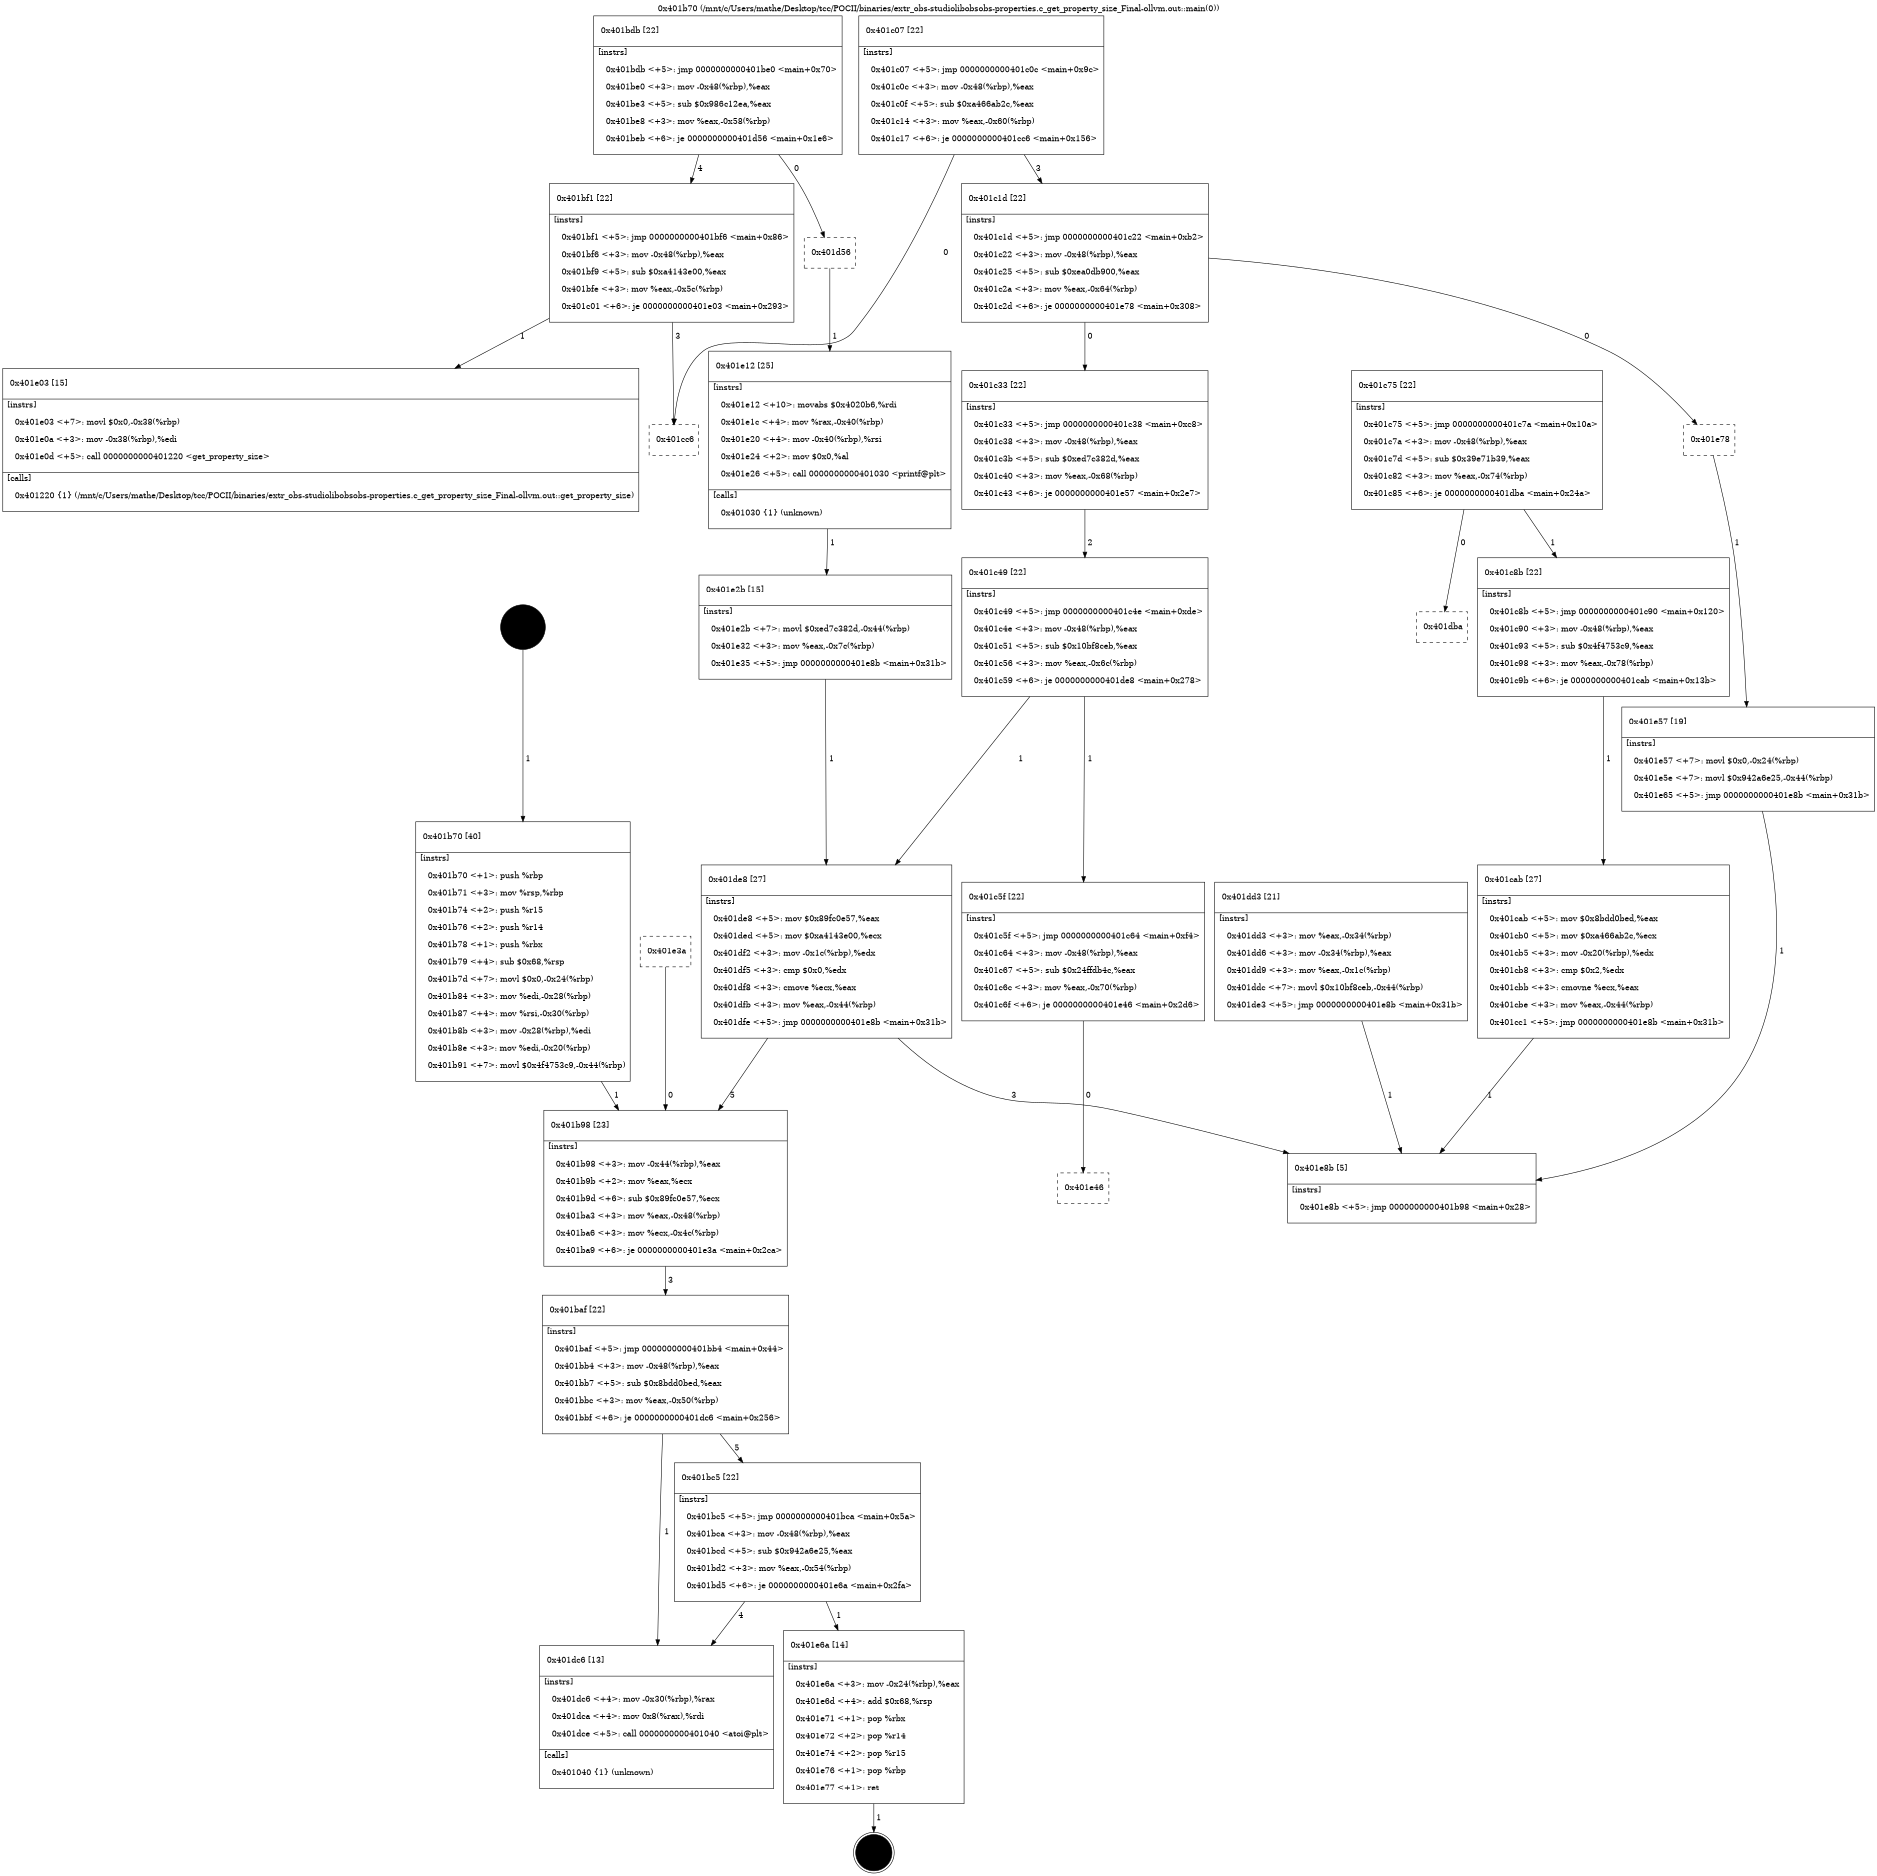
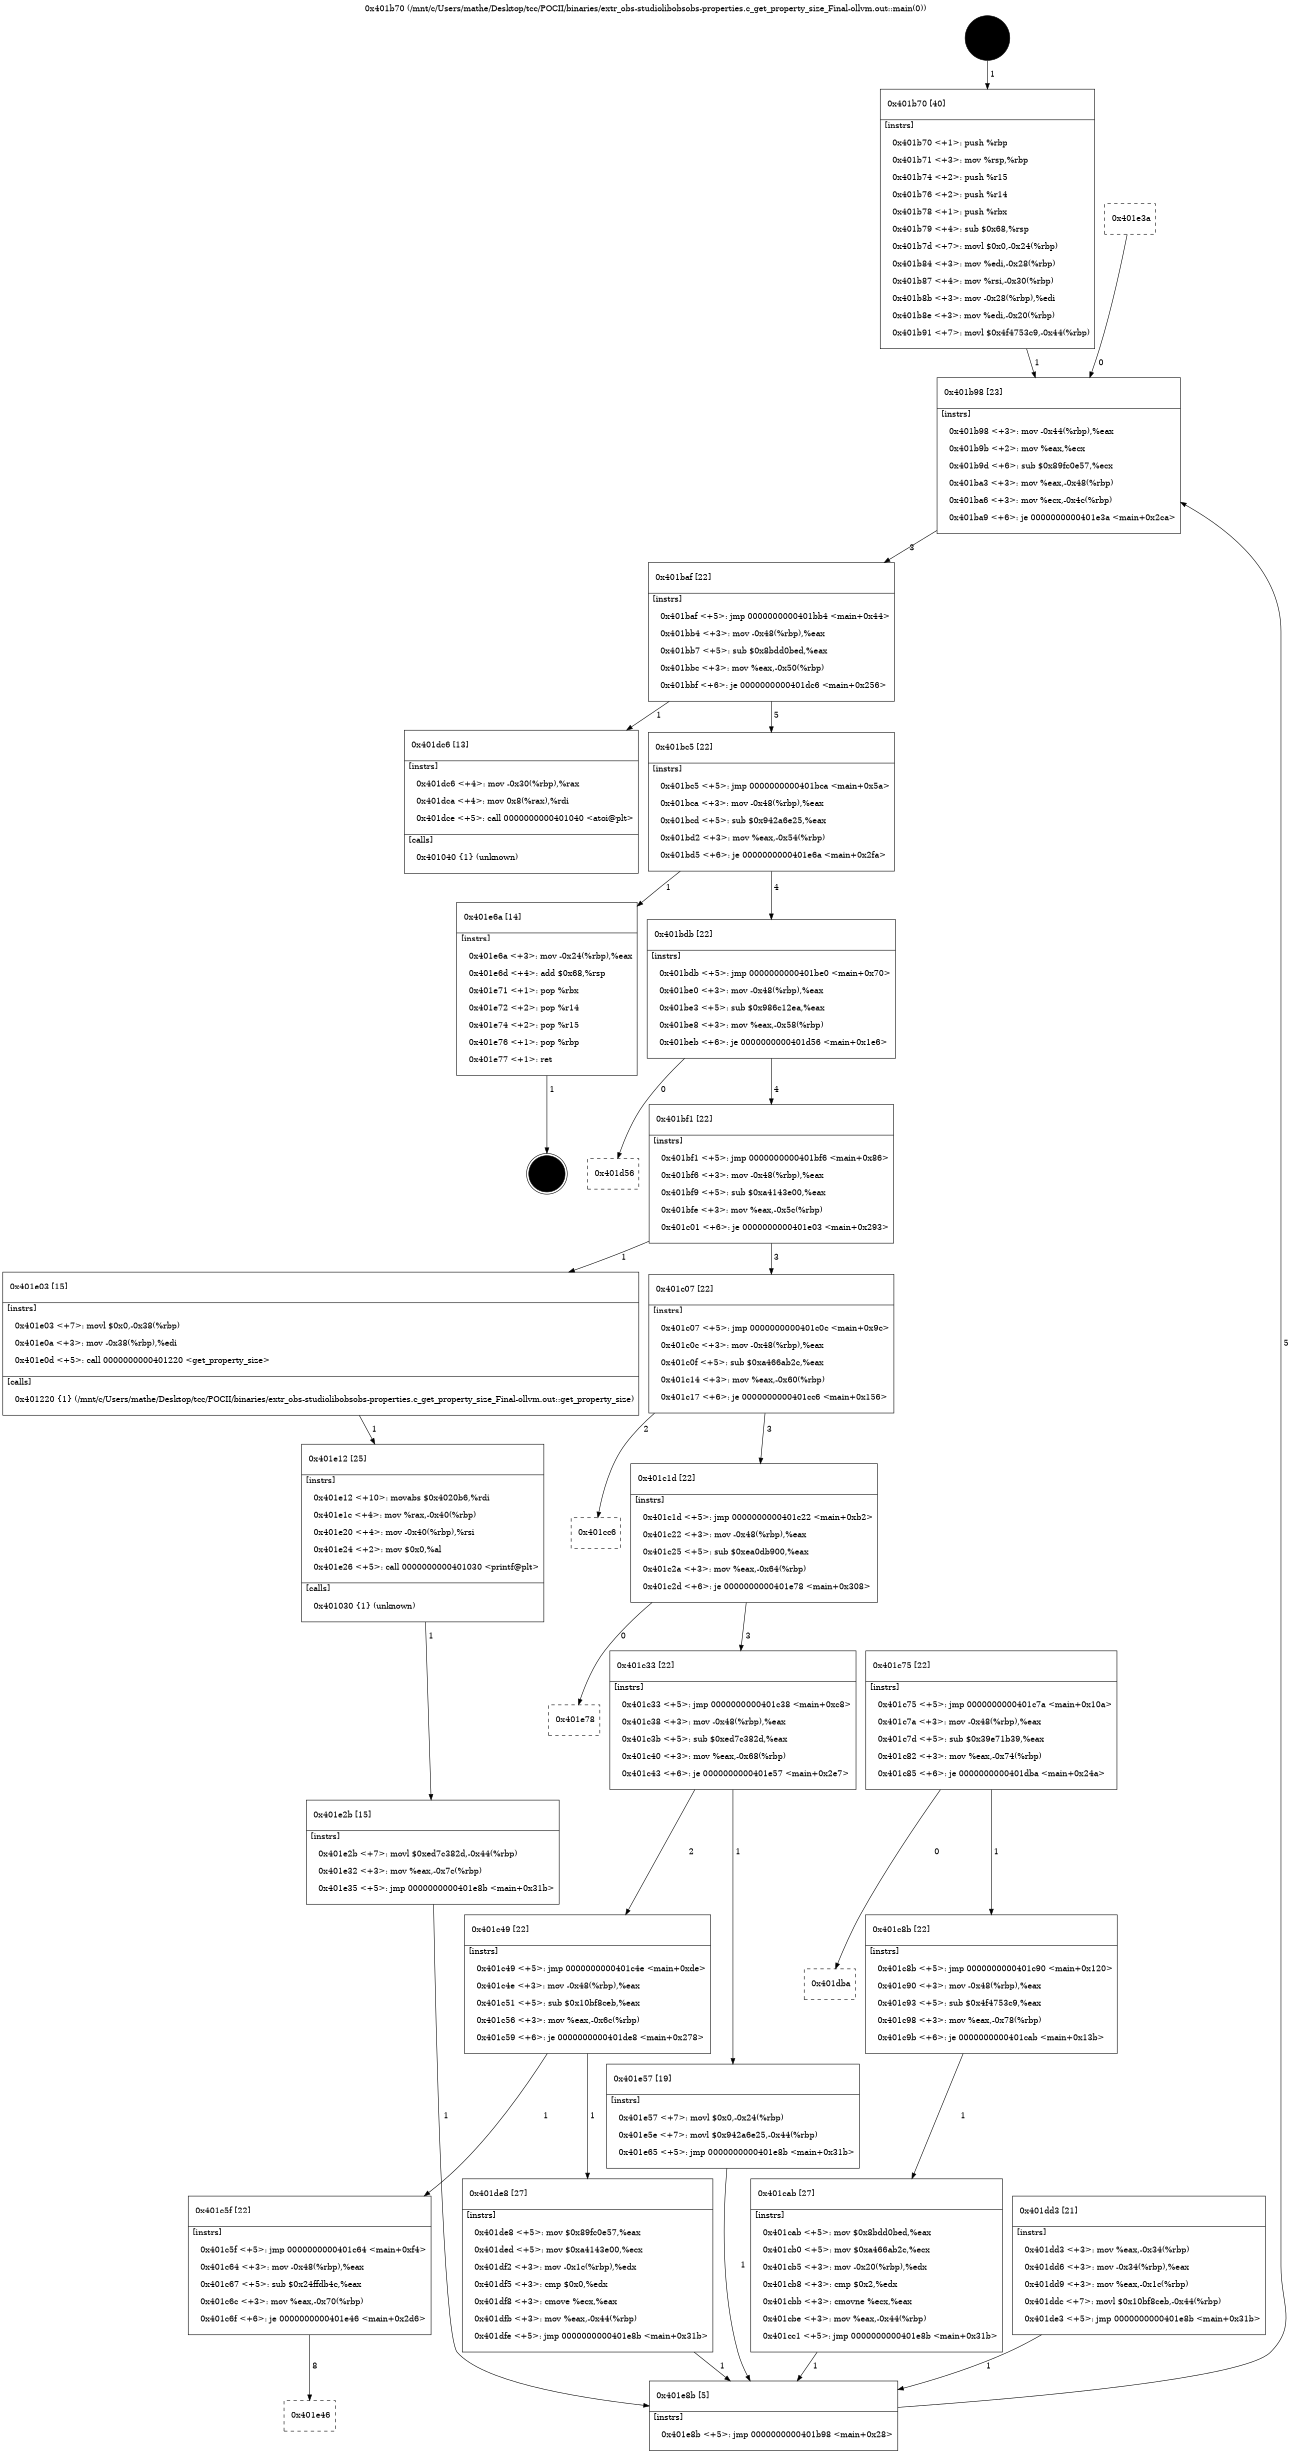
edge "0x401c07 [22]" -> "0x401cc6": label " 0" -> " 2"
edge "0x401d56" -> "0x401e12 [25]": now "0x401e03 [15]" -> "0x401e12 [25]"
edge "0x401c1d [22]" -> "0x401c33 [22]": label " 0" -> " 3"
edge "0x401bf1 [22]" -> "0x401cc6": now "0x401bf1 [22]" -> "0x401c07 [22]"
edge "0x401e78" -> "0x401e57 [19]": now "0x401c33 [22]" -> "0x401e57 [19]"
edge "0x401e2b [15]" -> "0x401de8 [27]": now "0x401e2b [15]" -> "0x401e8b [5]"
edge "0x401de8 [27]" -> "0x401b98 [23]": now "0x401e8b [5]" -> "0x401b98 [23]"
edge "0x401de8 [27]" -> "0x401e8b [5]": label " 3" -> " 1"
edge "0x401c5f [22]" -> "0x401e46": label " 0" -> " 8"
edge "0x401bc5 [22]" -> "0x401dc6 [13]": now "0x401bc5 [22]" -> "0x401bdb [22]"
